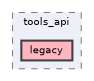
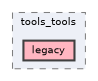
cluster "tools_api": label "tools_api" -> "tools_tools"
